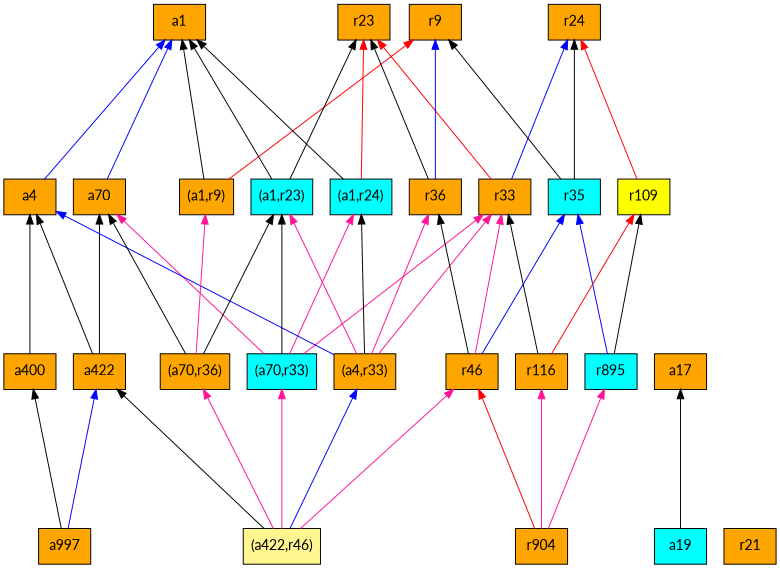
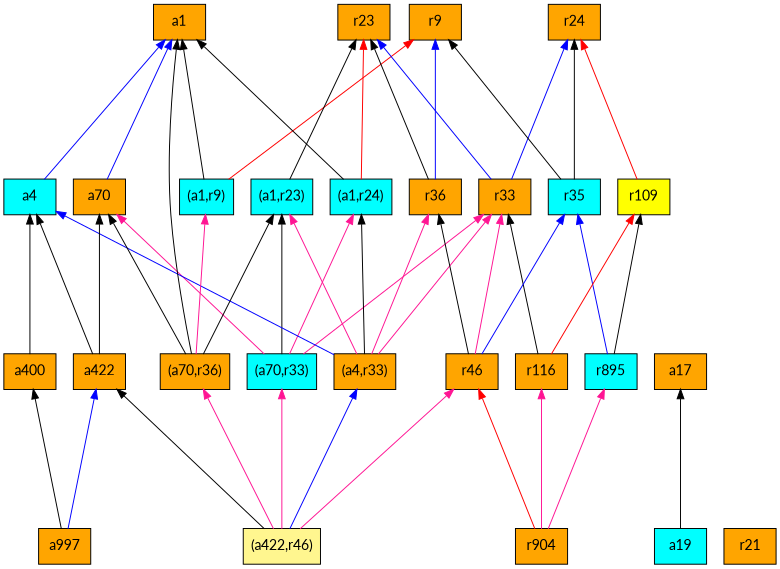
edge "(a1,r23)" -> "a1": now "(a70,r36)" -> "a1"
edge "r33" -> "r23": color red -> blue
node "a4": fillcolor orange -> cyan
node "(a1,r9)": fillcolor orange -> cyan
